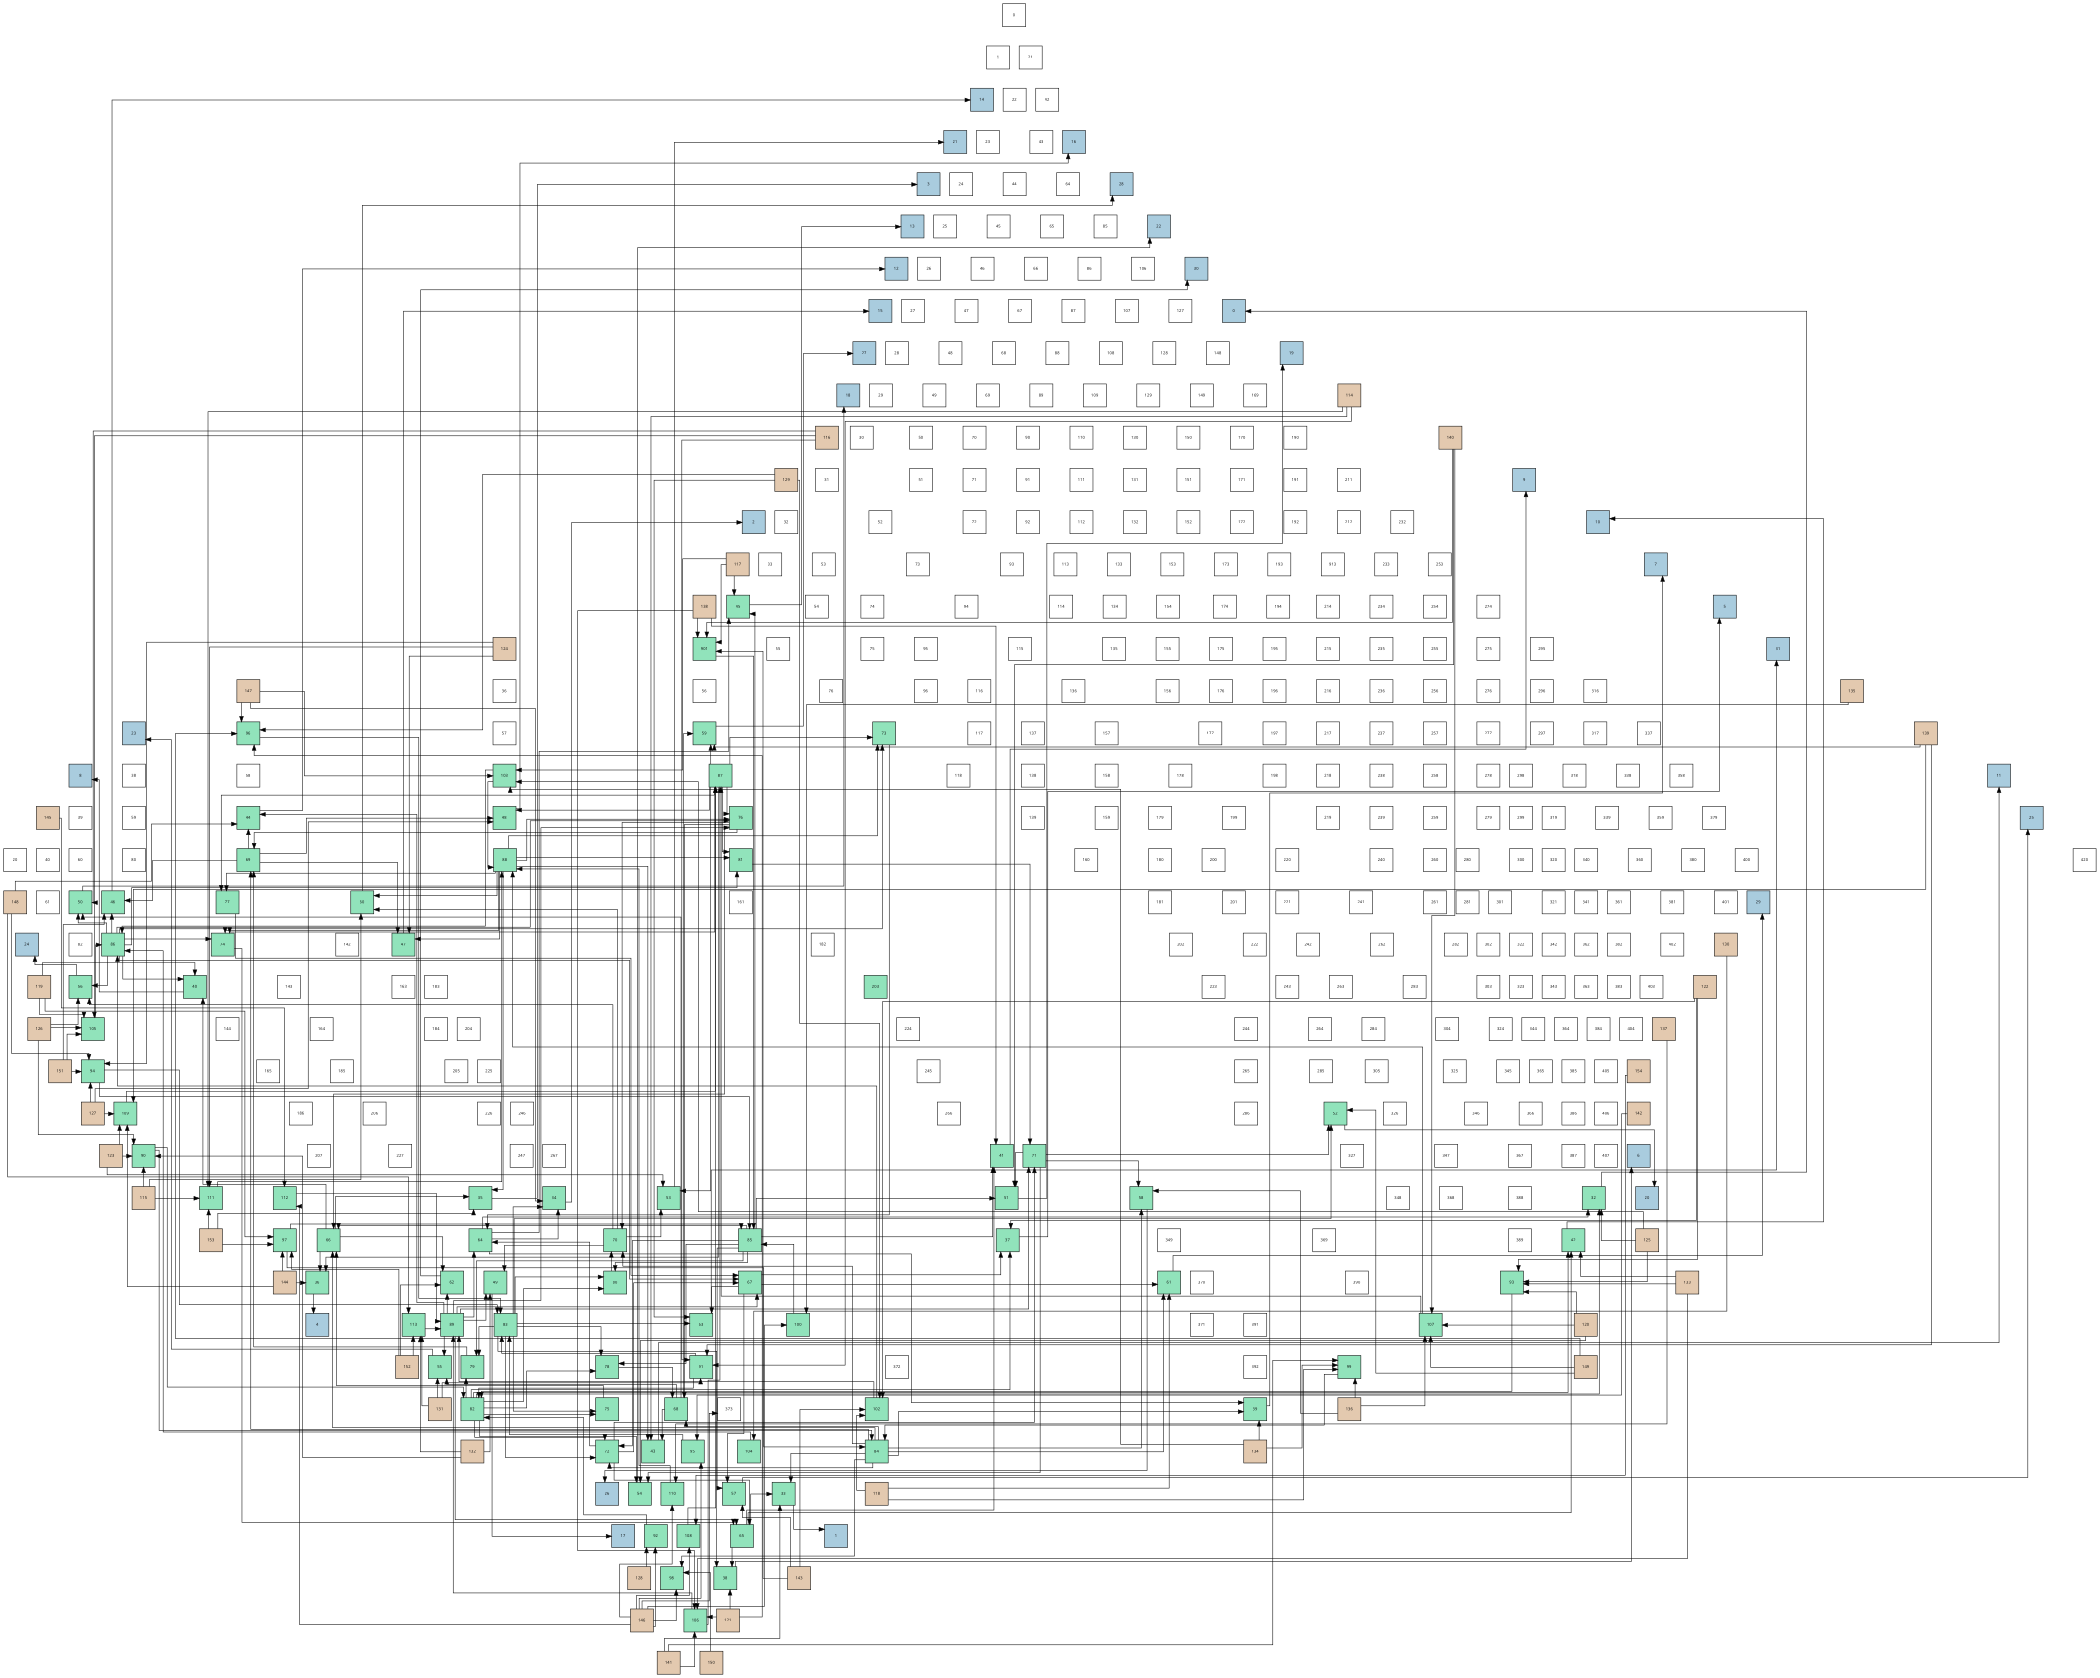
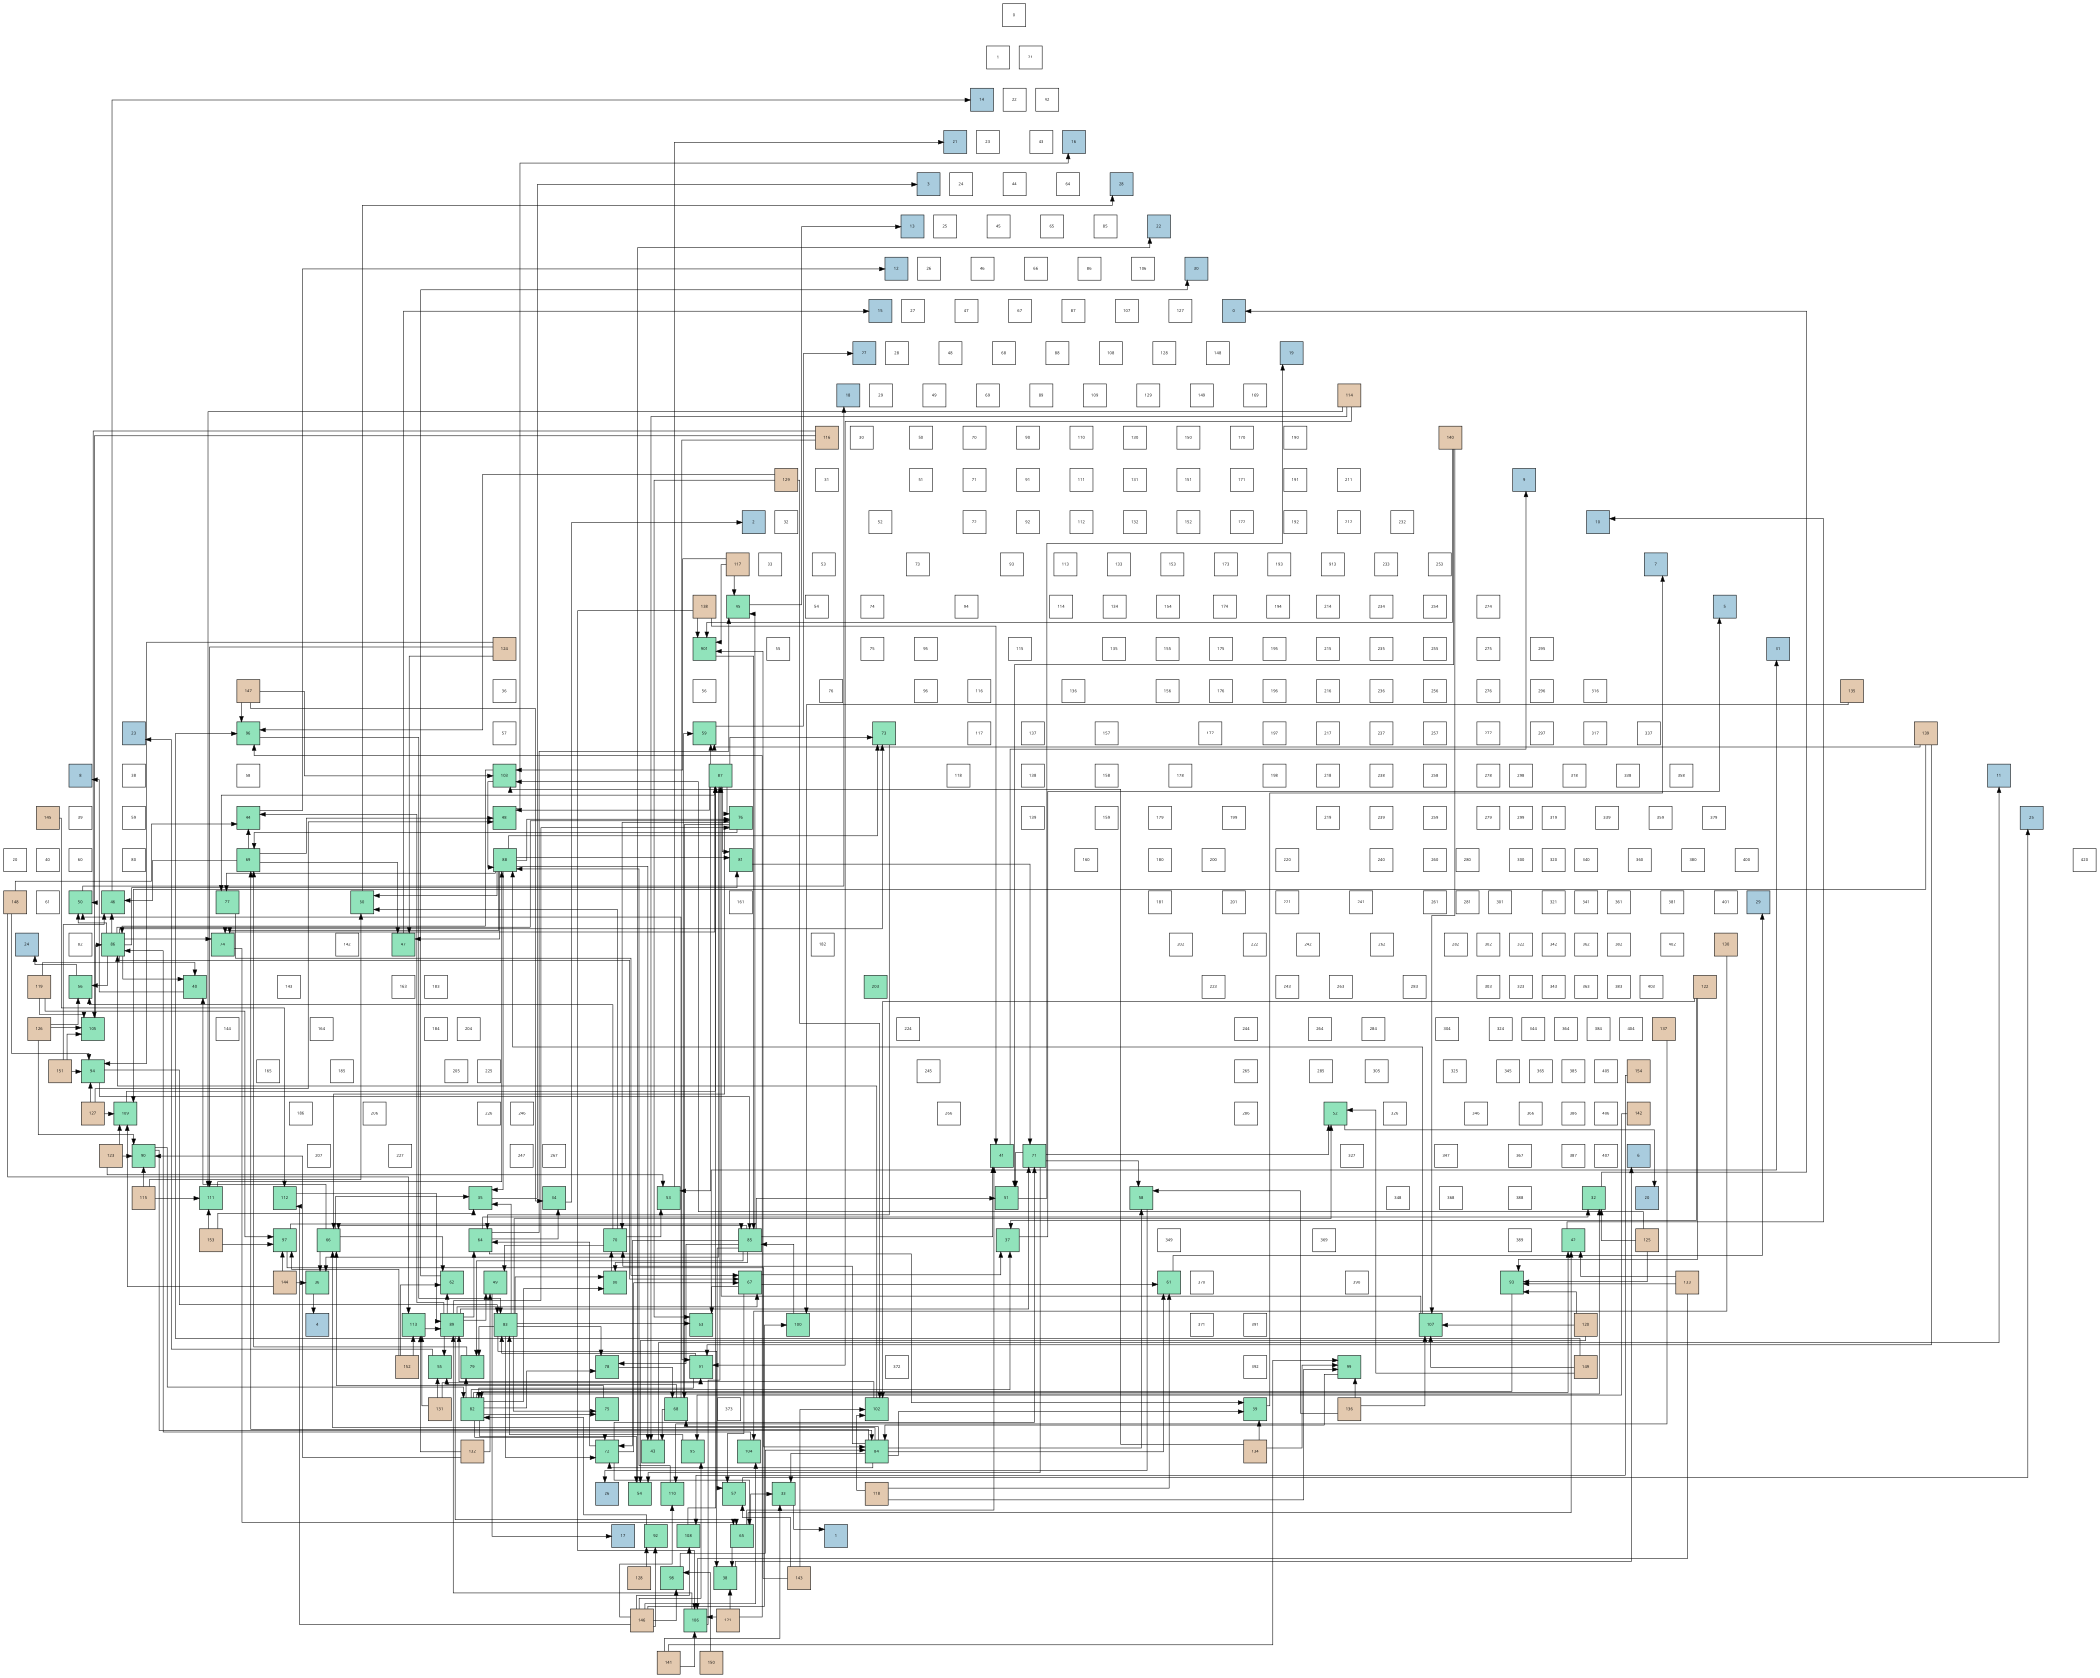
edge "83" -> "34": now "83" -> "35"
edge "146" -> "373": now "146" -> "104"
edge "84" -> "98": reversed
